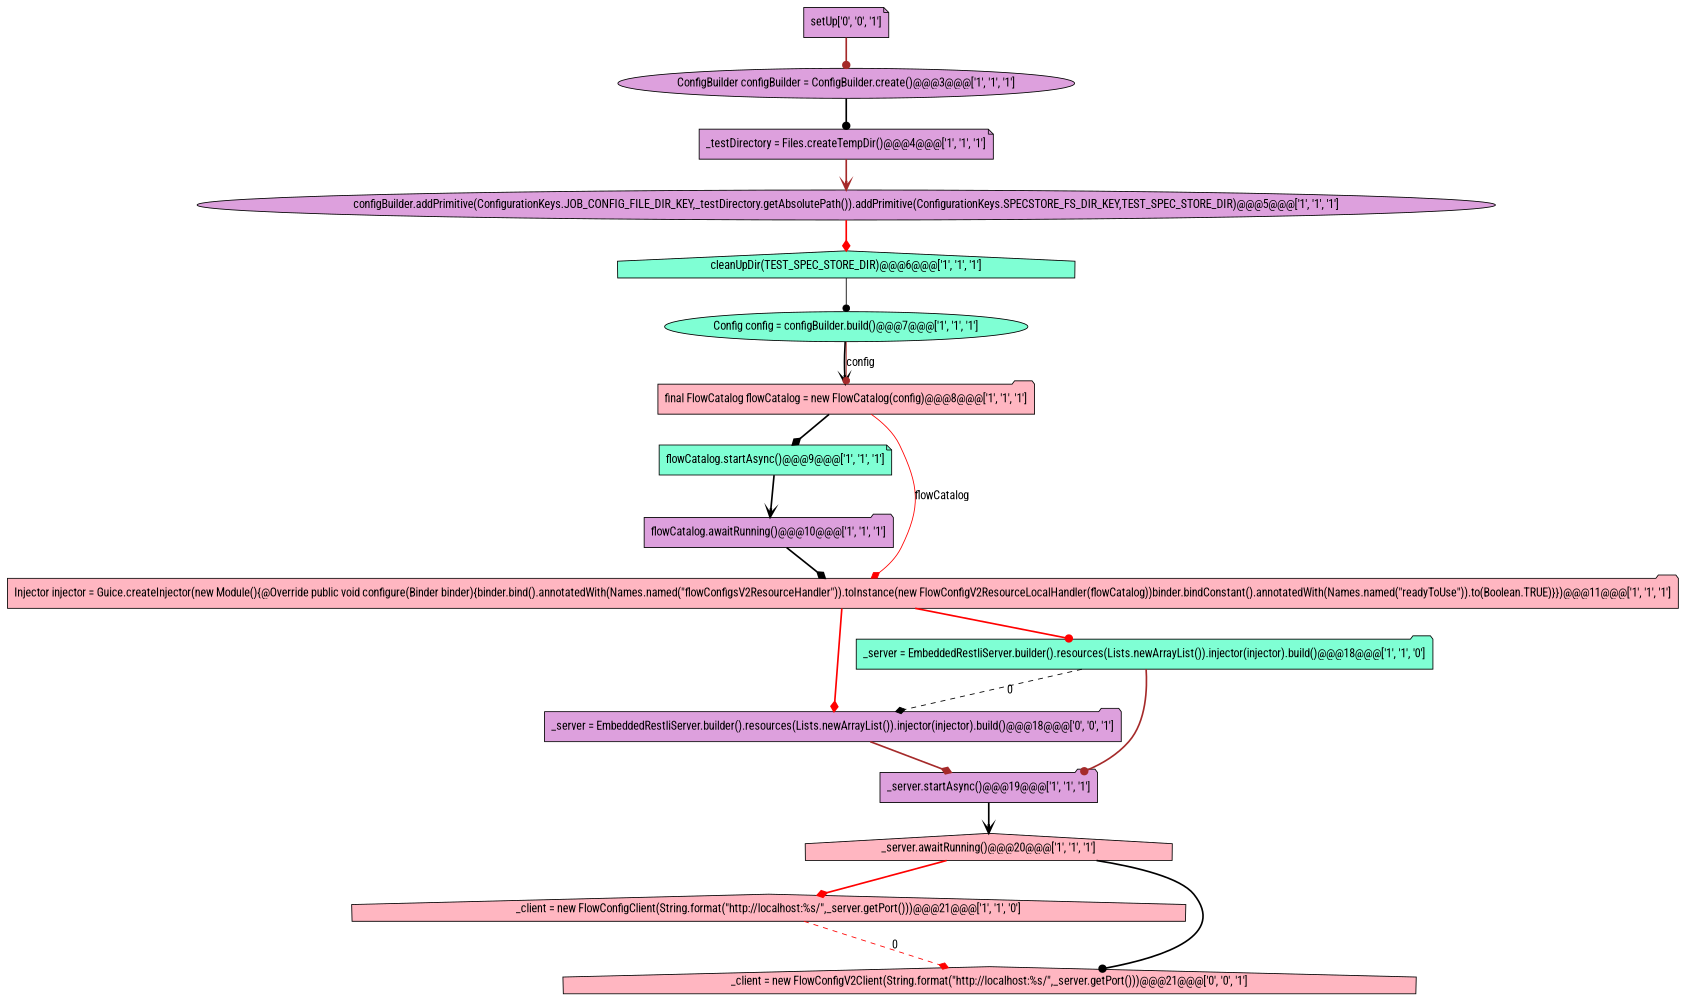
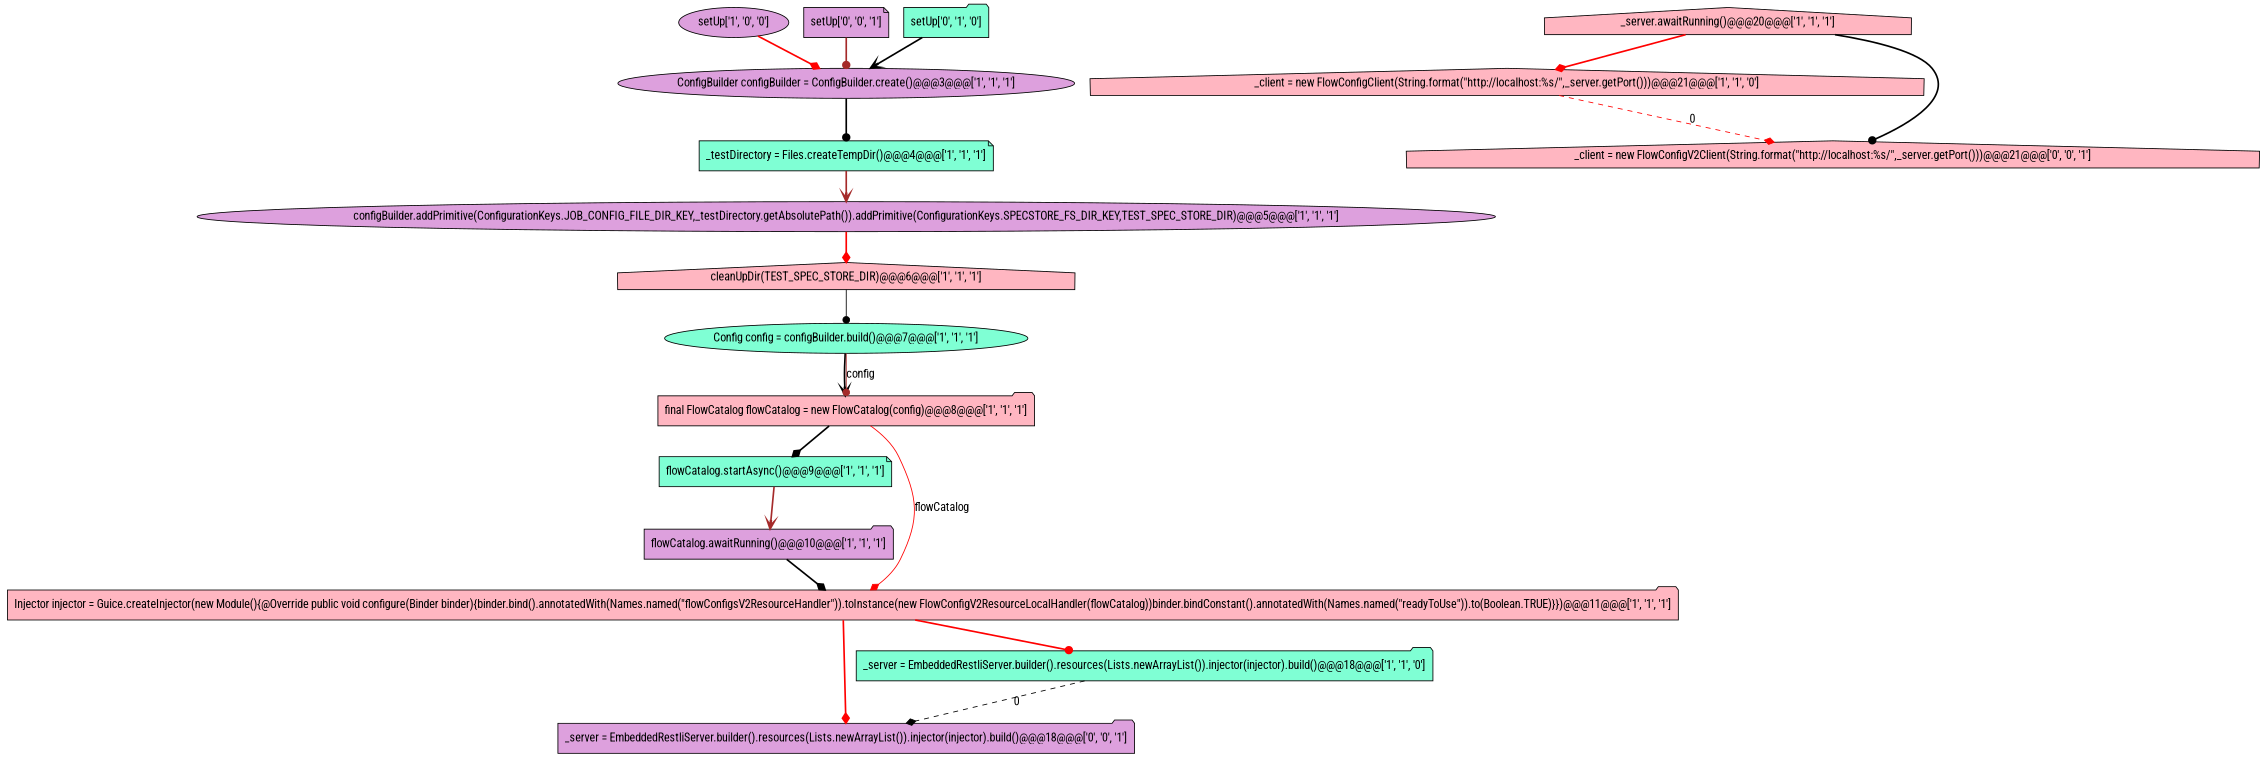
node "setUp['1', '0', '0']": added
node "setUp['0', '1', '0']": added
node "_testDirectory = Files.createTempDir()@@@4@@@['1', '1', '1']": fillcolor plum -> aquamarine
node "cleanUpDir(TEST_SPEC_STORE_DIR)@@@6@@@['1', '1', '1']": fillcolor aquamarine -> lightpink
edge "flowCatalog.startAsync()@@@9@@@['1', '1', '1']" -> "flowCatalog.awaitRunning()@@@10@@@['1', '1', '1']": color black -> brown
node "_server.startAsync()@@@19@@@['1', '1', '1']": removed
